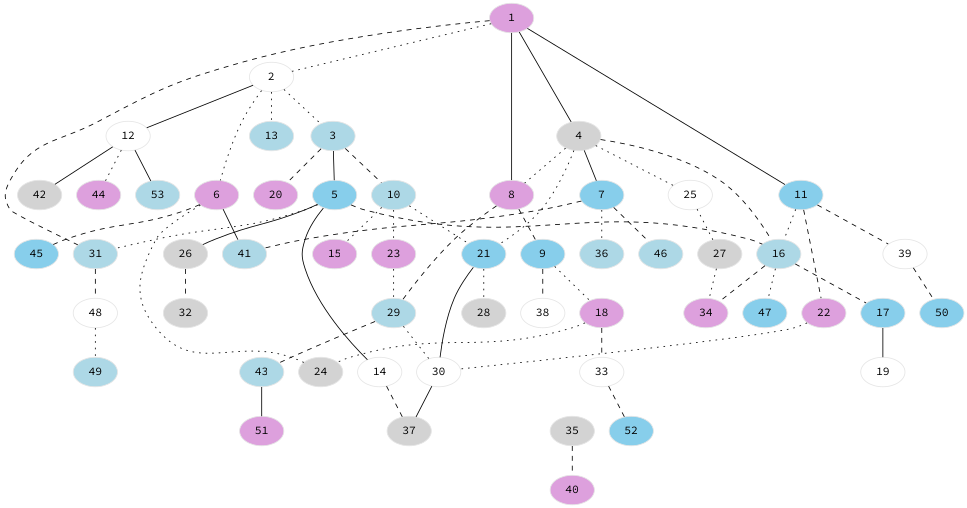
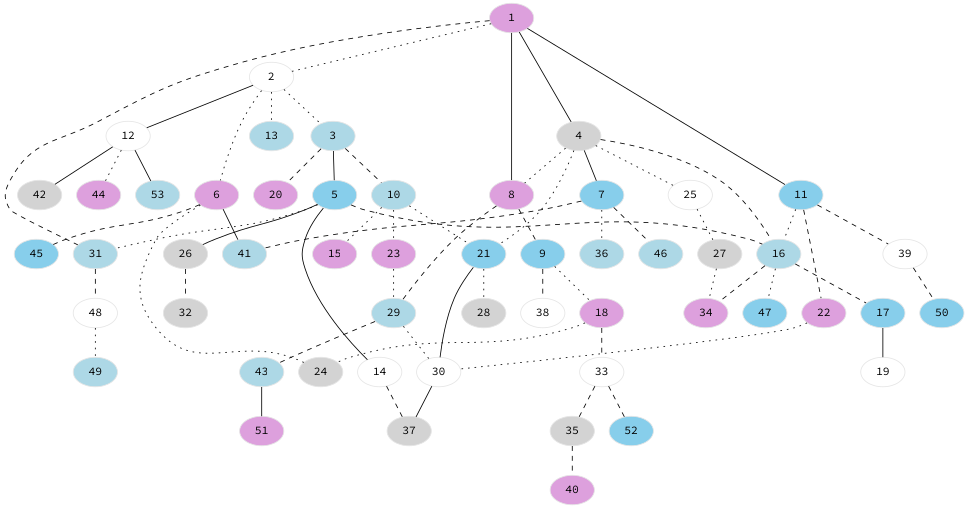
edge "33" -- "35": added
